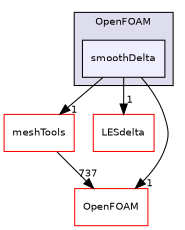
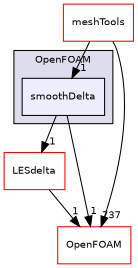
edge "smoothDelta" -> "meshTools": reversed
edge "LESdelta" -> "OpenFOAM": added
